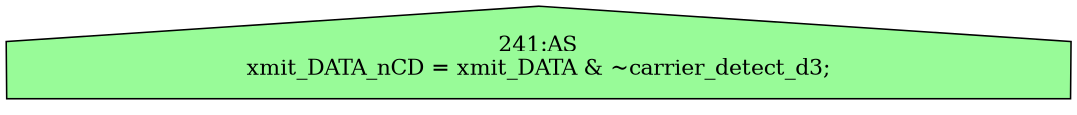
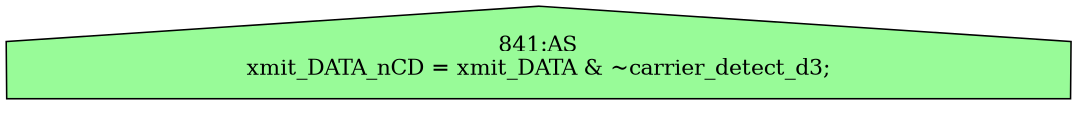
node "241:AS xmit_DATA_nCD = xmit_DATA & ~carrier_detect_d3;": label "241:AS xmit_DATA_nCD = xmit_DATA & ~carrier_detect_d3;" -> "841:AS xmit_DATA_nCD = xmit_DATA & ~carrier_detect_d3;"
